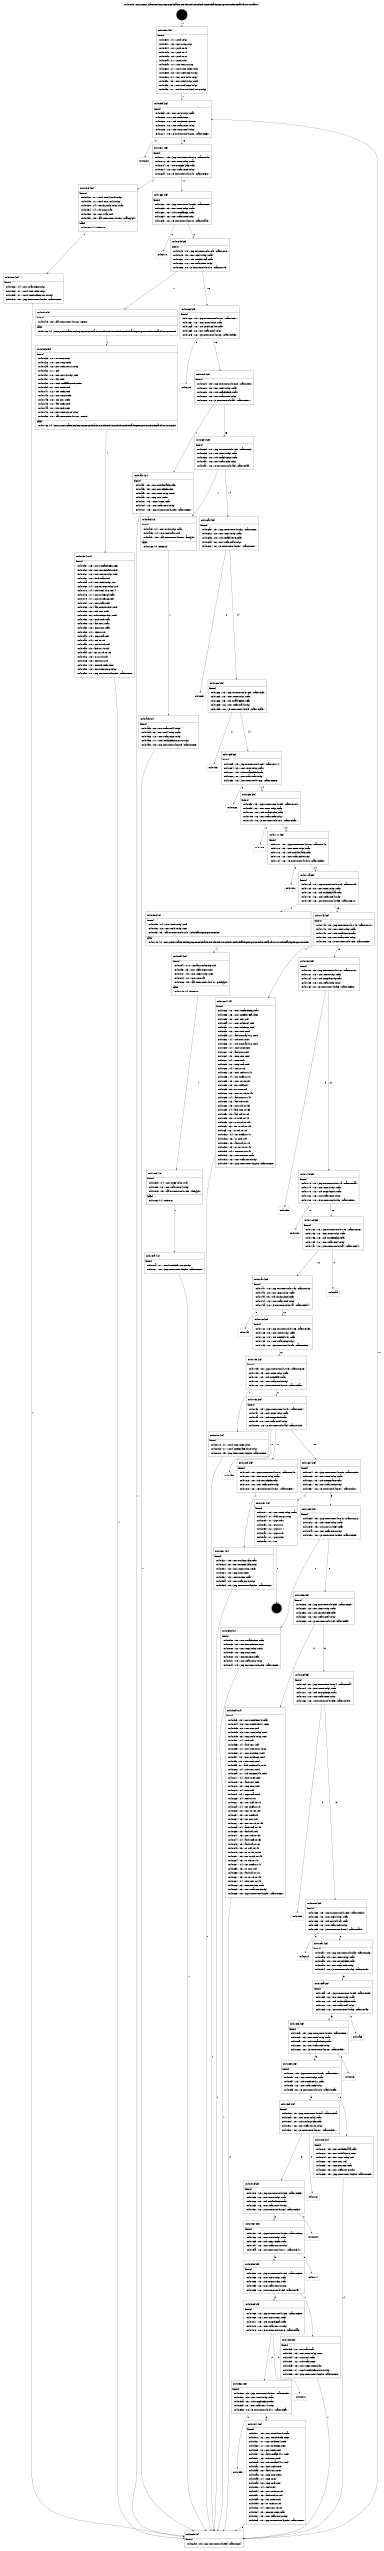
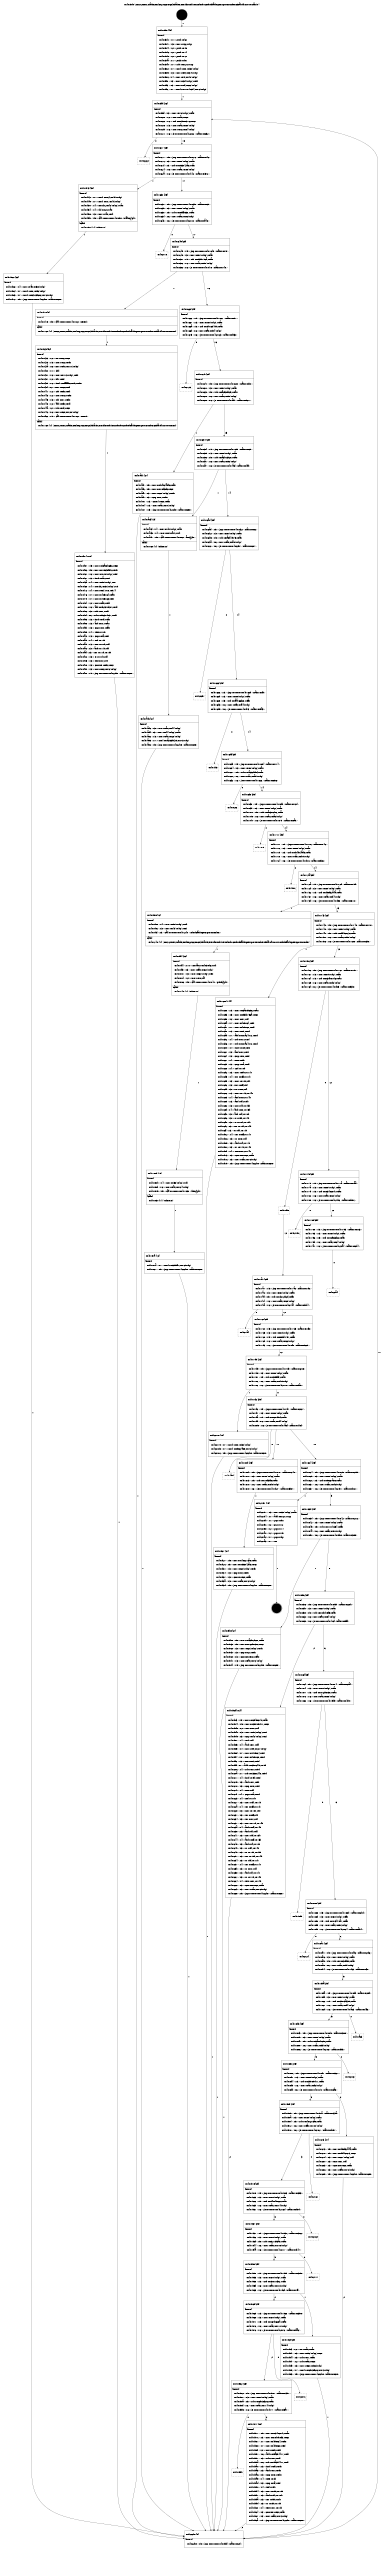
edge "0x40178e [25]" -> "0x4017a7 [25]": now "0x401f05" -> "0x4017a7 [25]"
